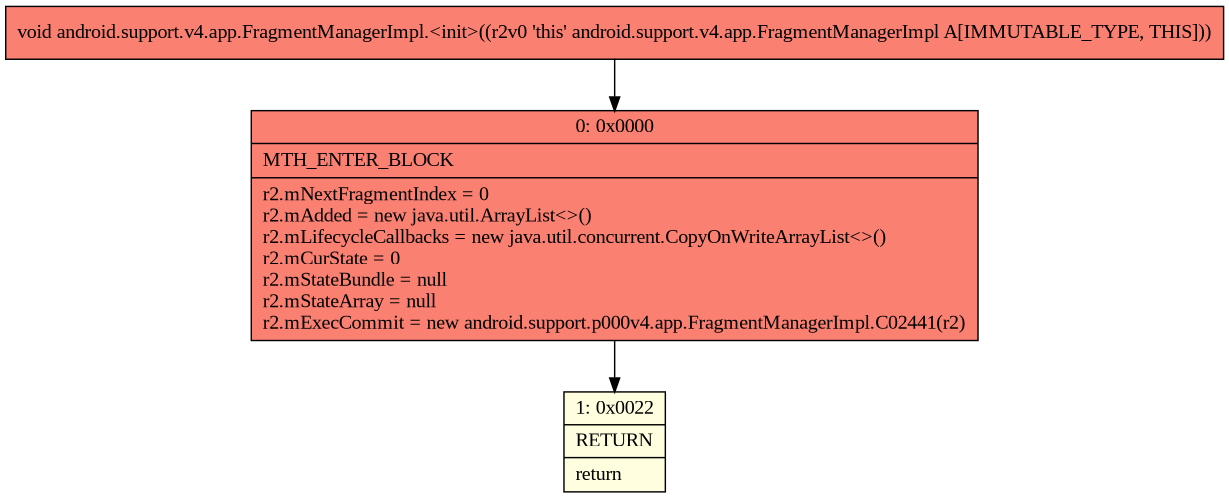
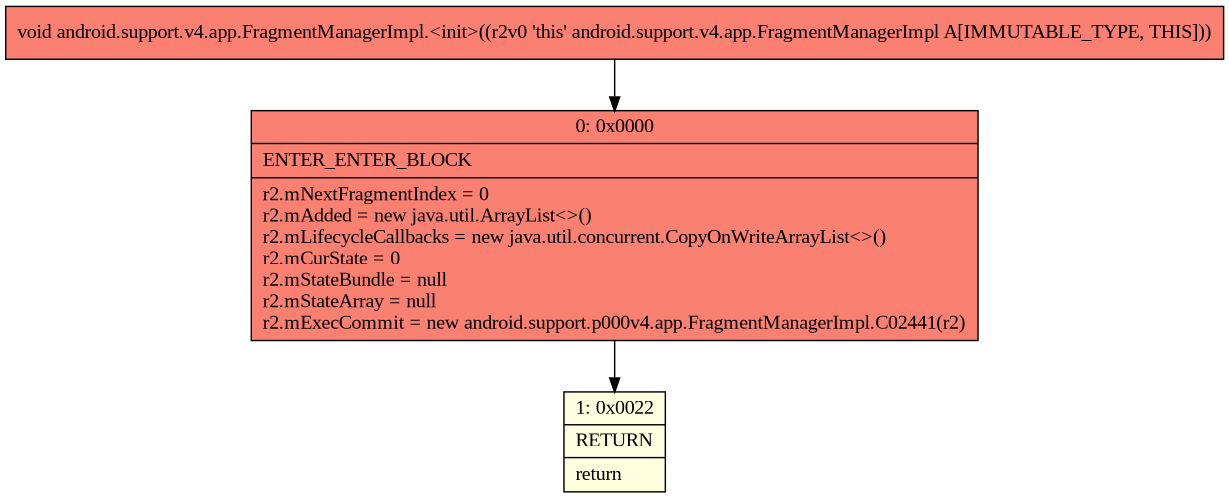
node "0: 0x0000": text "MTH_ENTER_BLOCK" -> "ENTER_ENTER_BLOCK"
